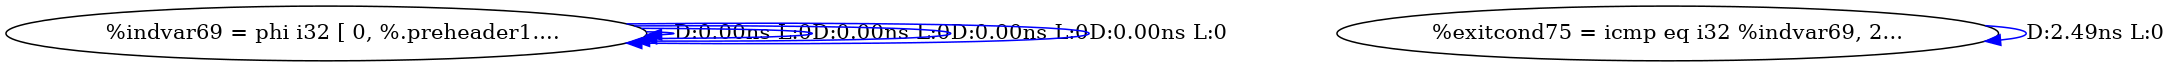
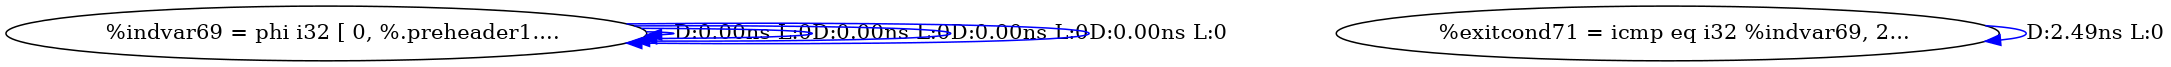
node "%exitcond75 = icmp eq i32 %indvar69, 2...": label "%exitcond75 = icmp eq i32 %indvar69, 2..." -> "%exitcond71 = icmp eq i32 %indvar69, 2..."
